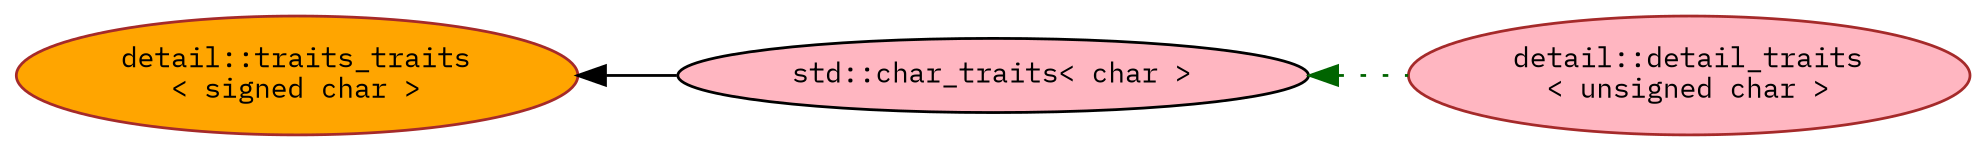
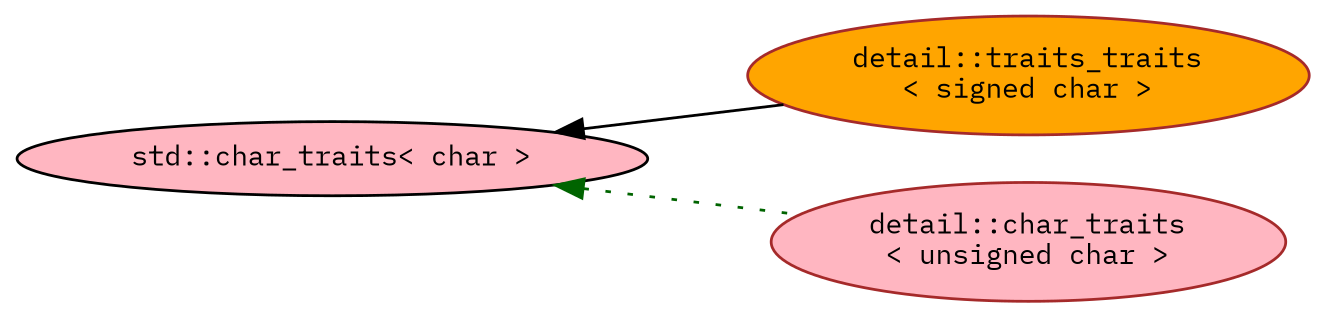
edge "std::char_traits< char >" -> "detail::traits_traits < signed char >": reversed
node "detail::detail_traits < unsigned char >": label "detail::detail_traits < unsigned char >" -> "detail::char_traits < unsigned char >"
